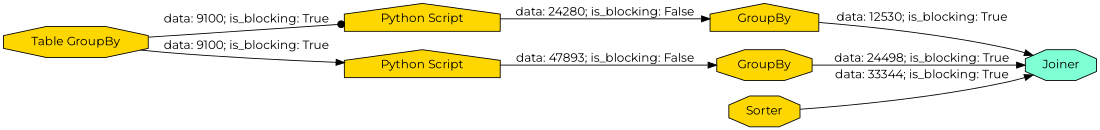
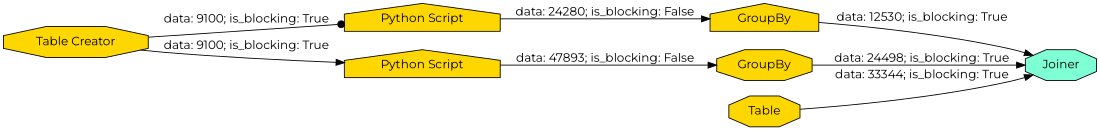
node "Table GroupBy": label "Table GroupBy" -> "Table Creator"
node "Sorter": label "Sorter" -> "Table"
